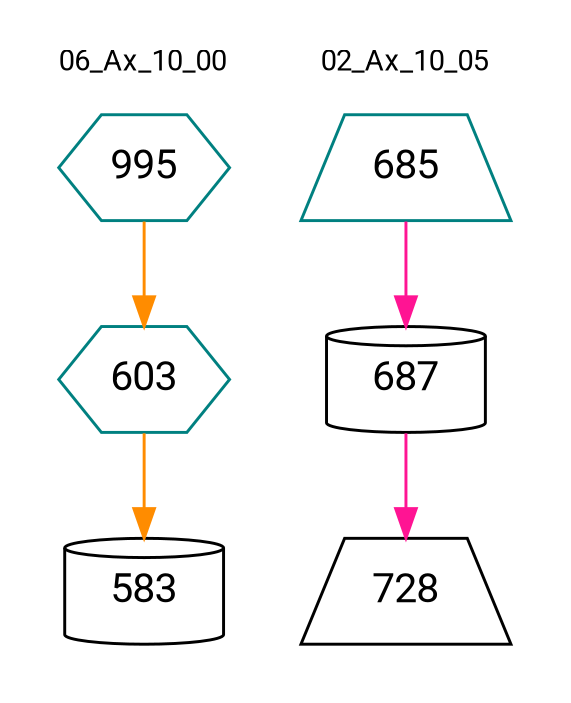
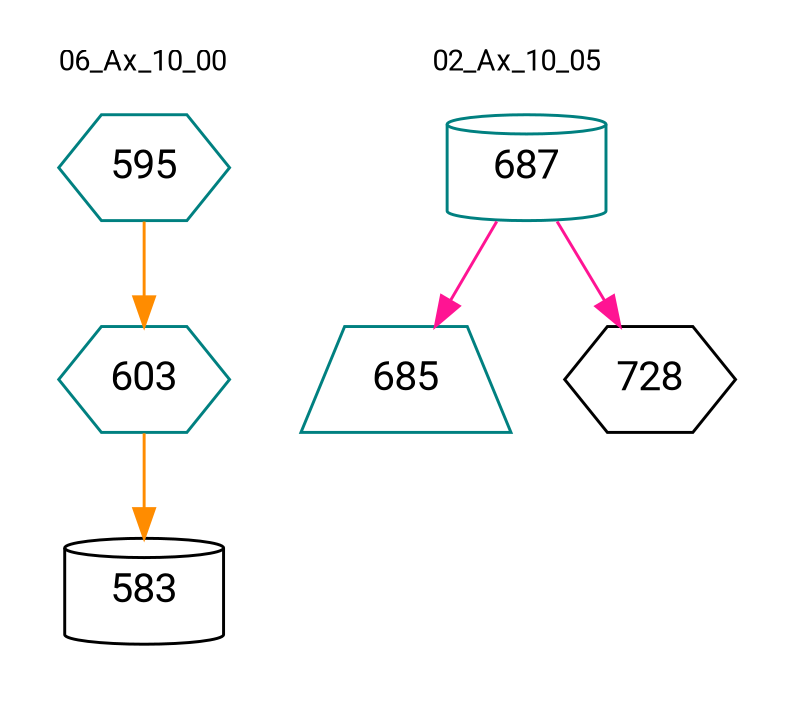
node "995": label "995" -> "595"
edge "685" -> "687": reversed
node "687": color black -> teal
node "728": shape trapezium -> hexagon
